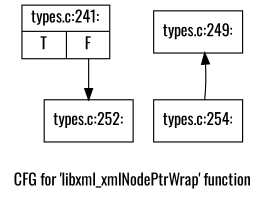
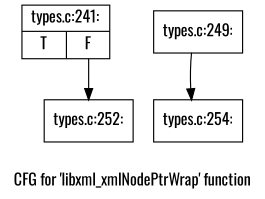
edge "types.c:254:" -> "types.c:249:": reversed
